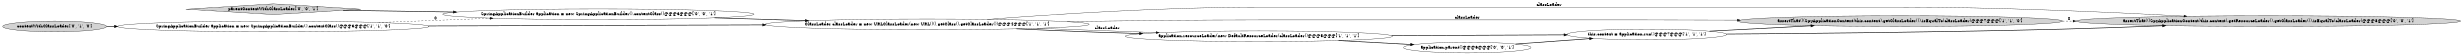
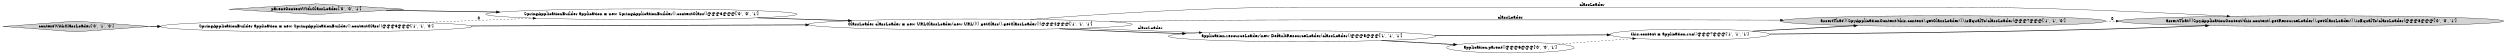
node "contextWithClassLoader['0', '1', '0']": shape ellipse -> diamond
edge "application.parent()@@@6@@@['0', '0', '1']" -> "this.context = application.run()@@@7@@@['1', '1', '1']": style bold -> dashed
